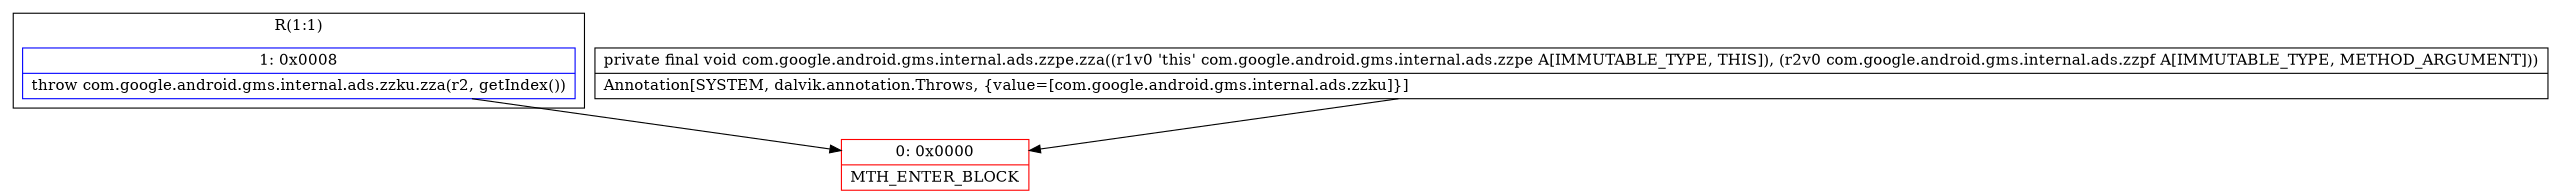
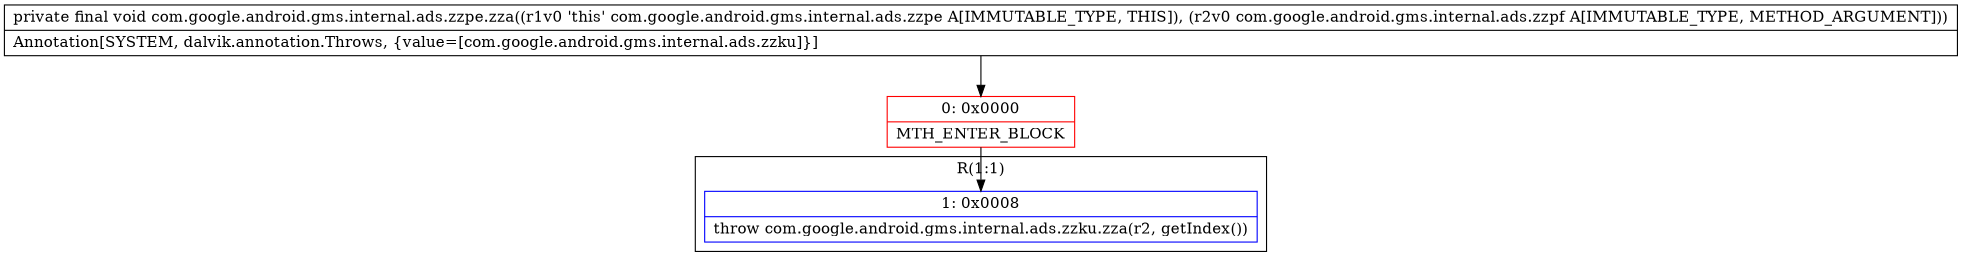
edge "1: 0x0008" -> "0: 0x0000": reversed
